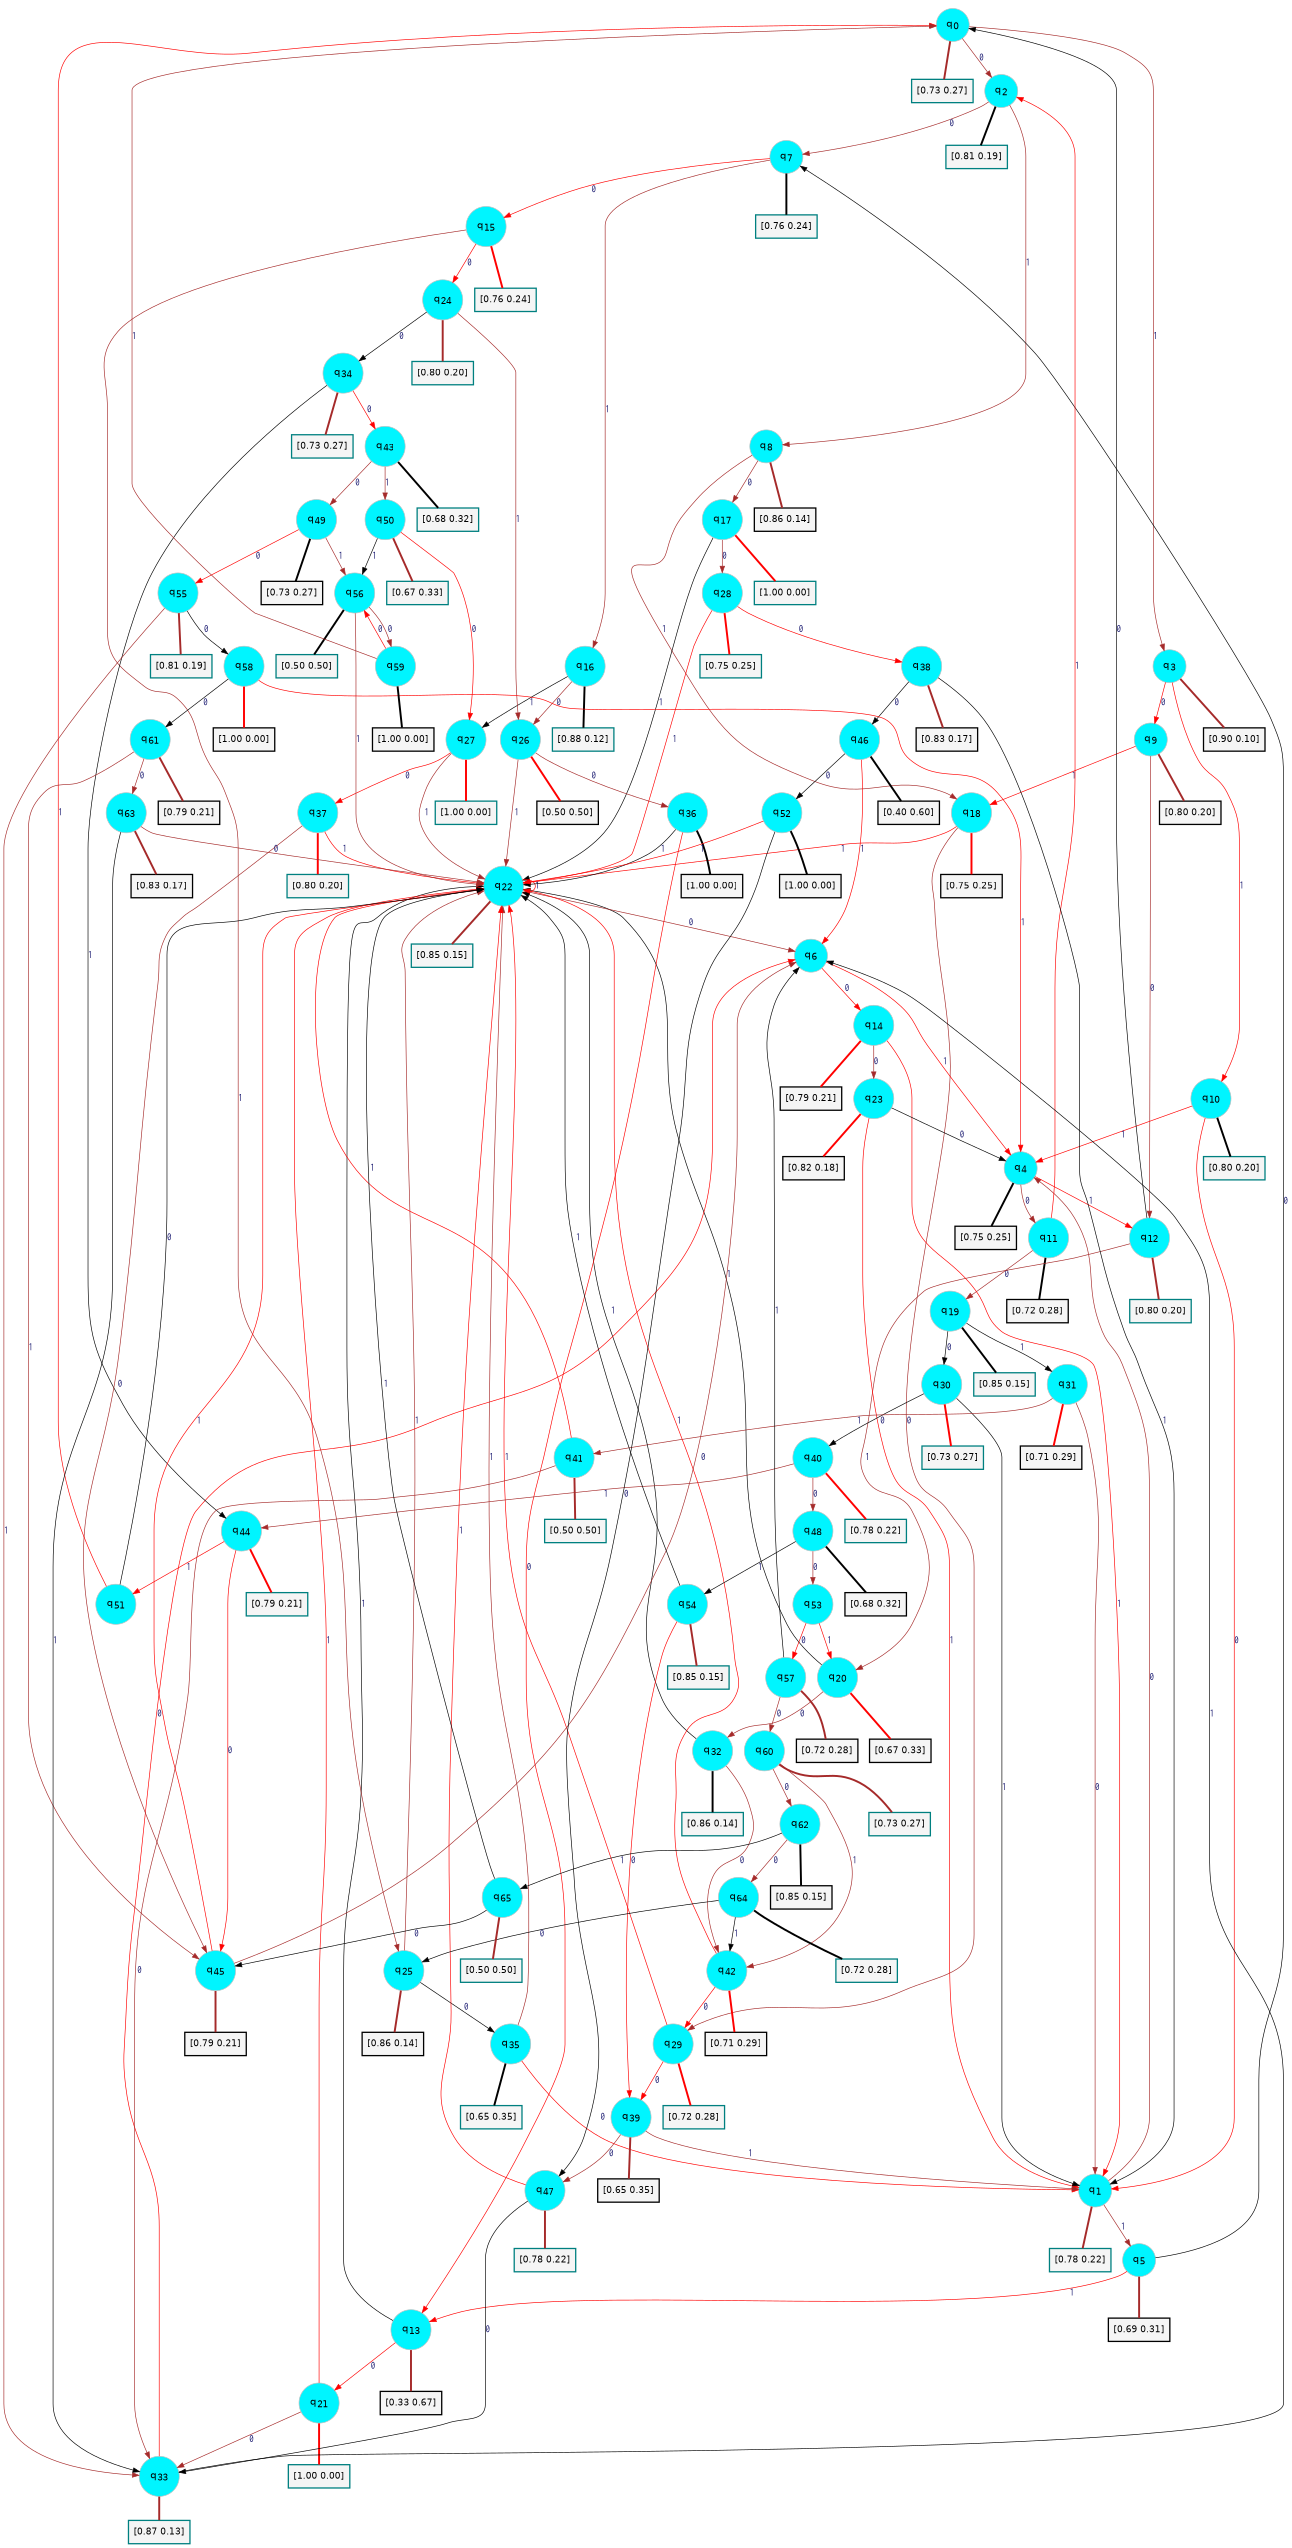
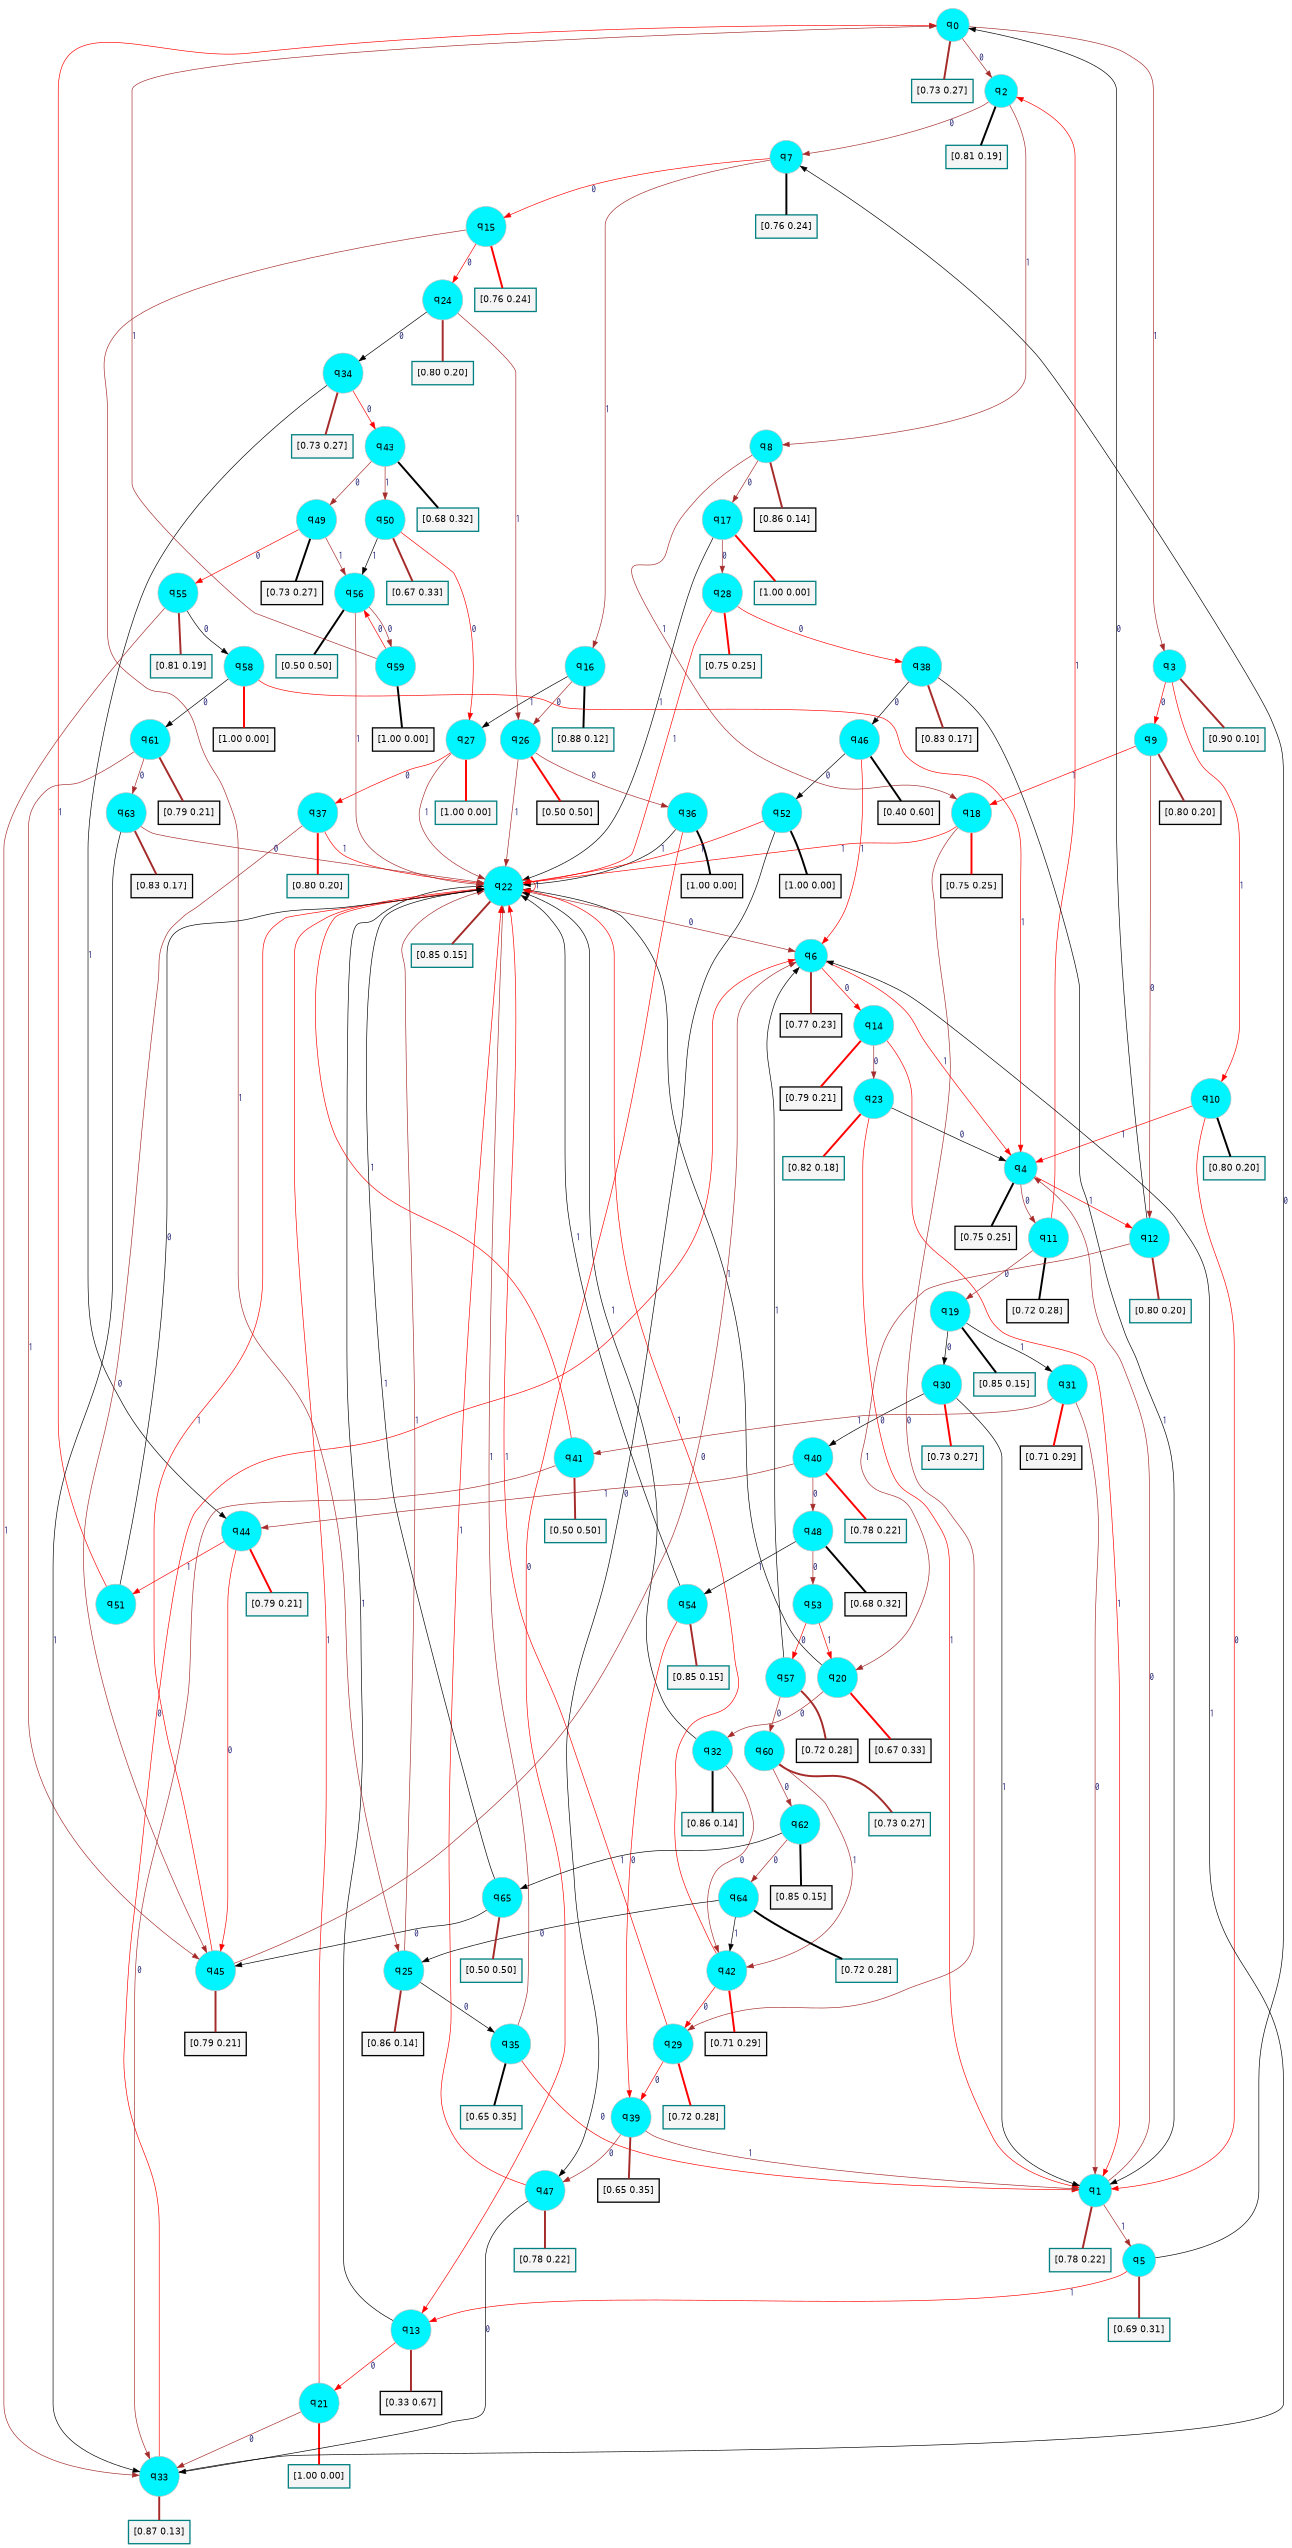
node "[0.90 0.10]": color black -> teal
node "[0.77 0.23]": added
node "[0.82 0.18]": color black -> teal
node "[0.69 0.31]": color black -> teal
